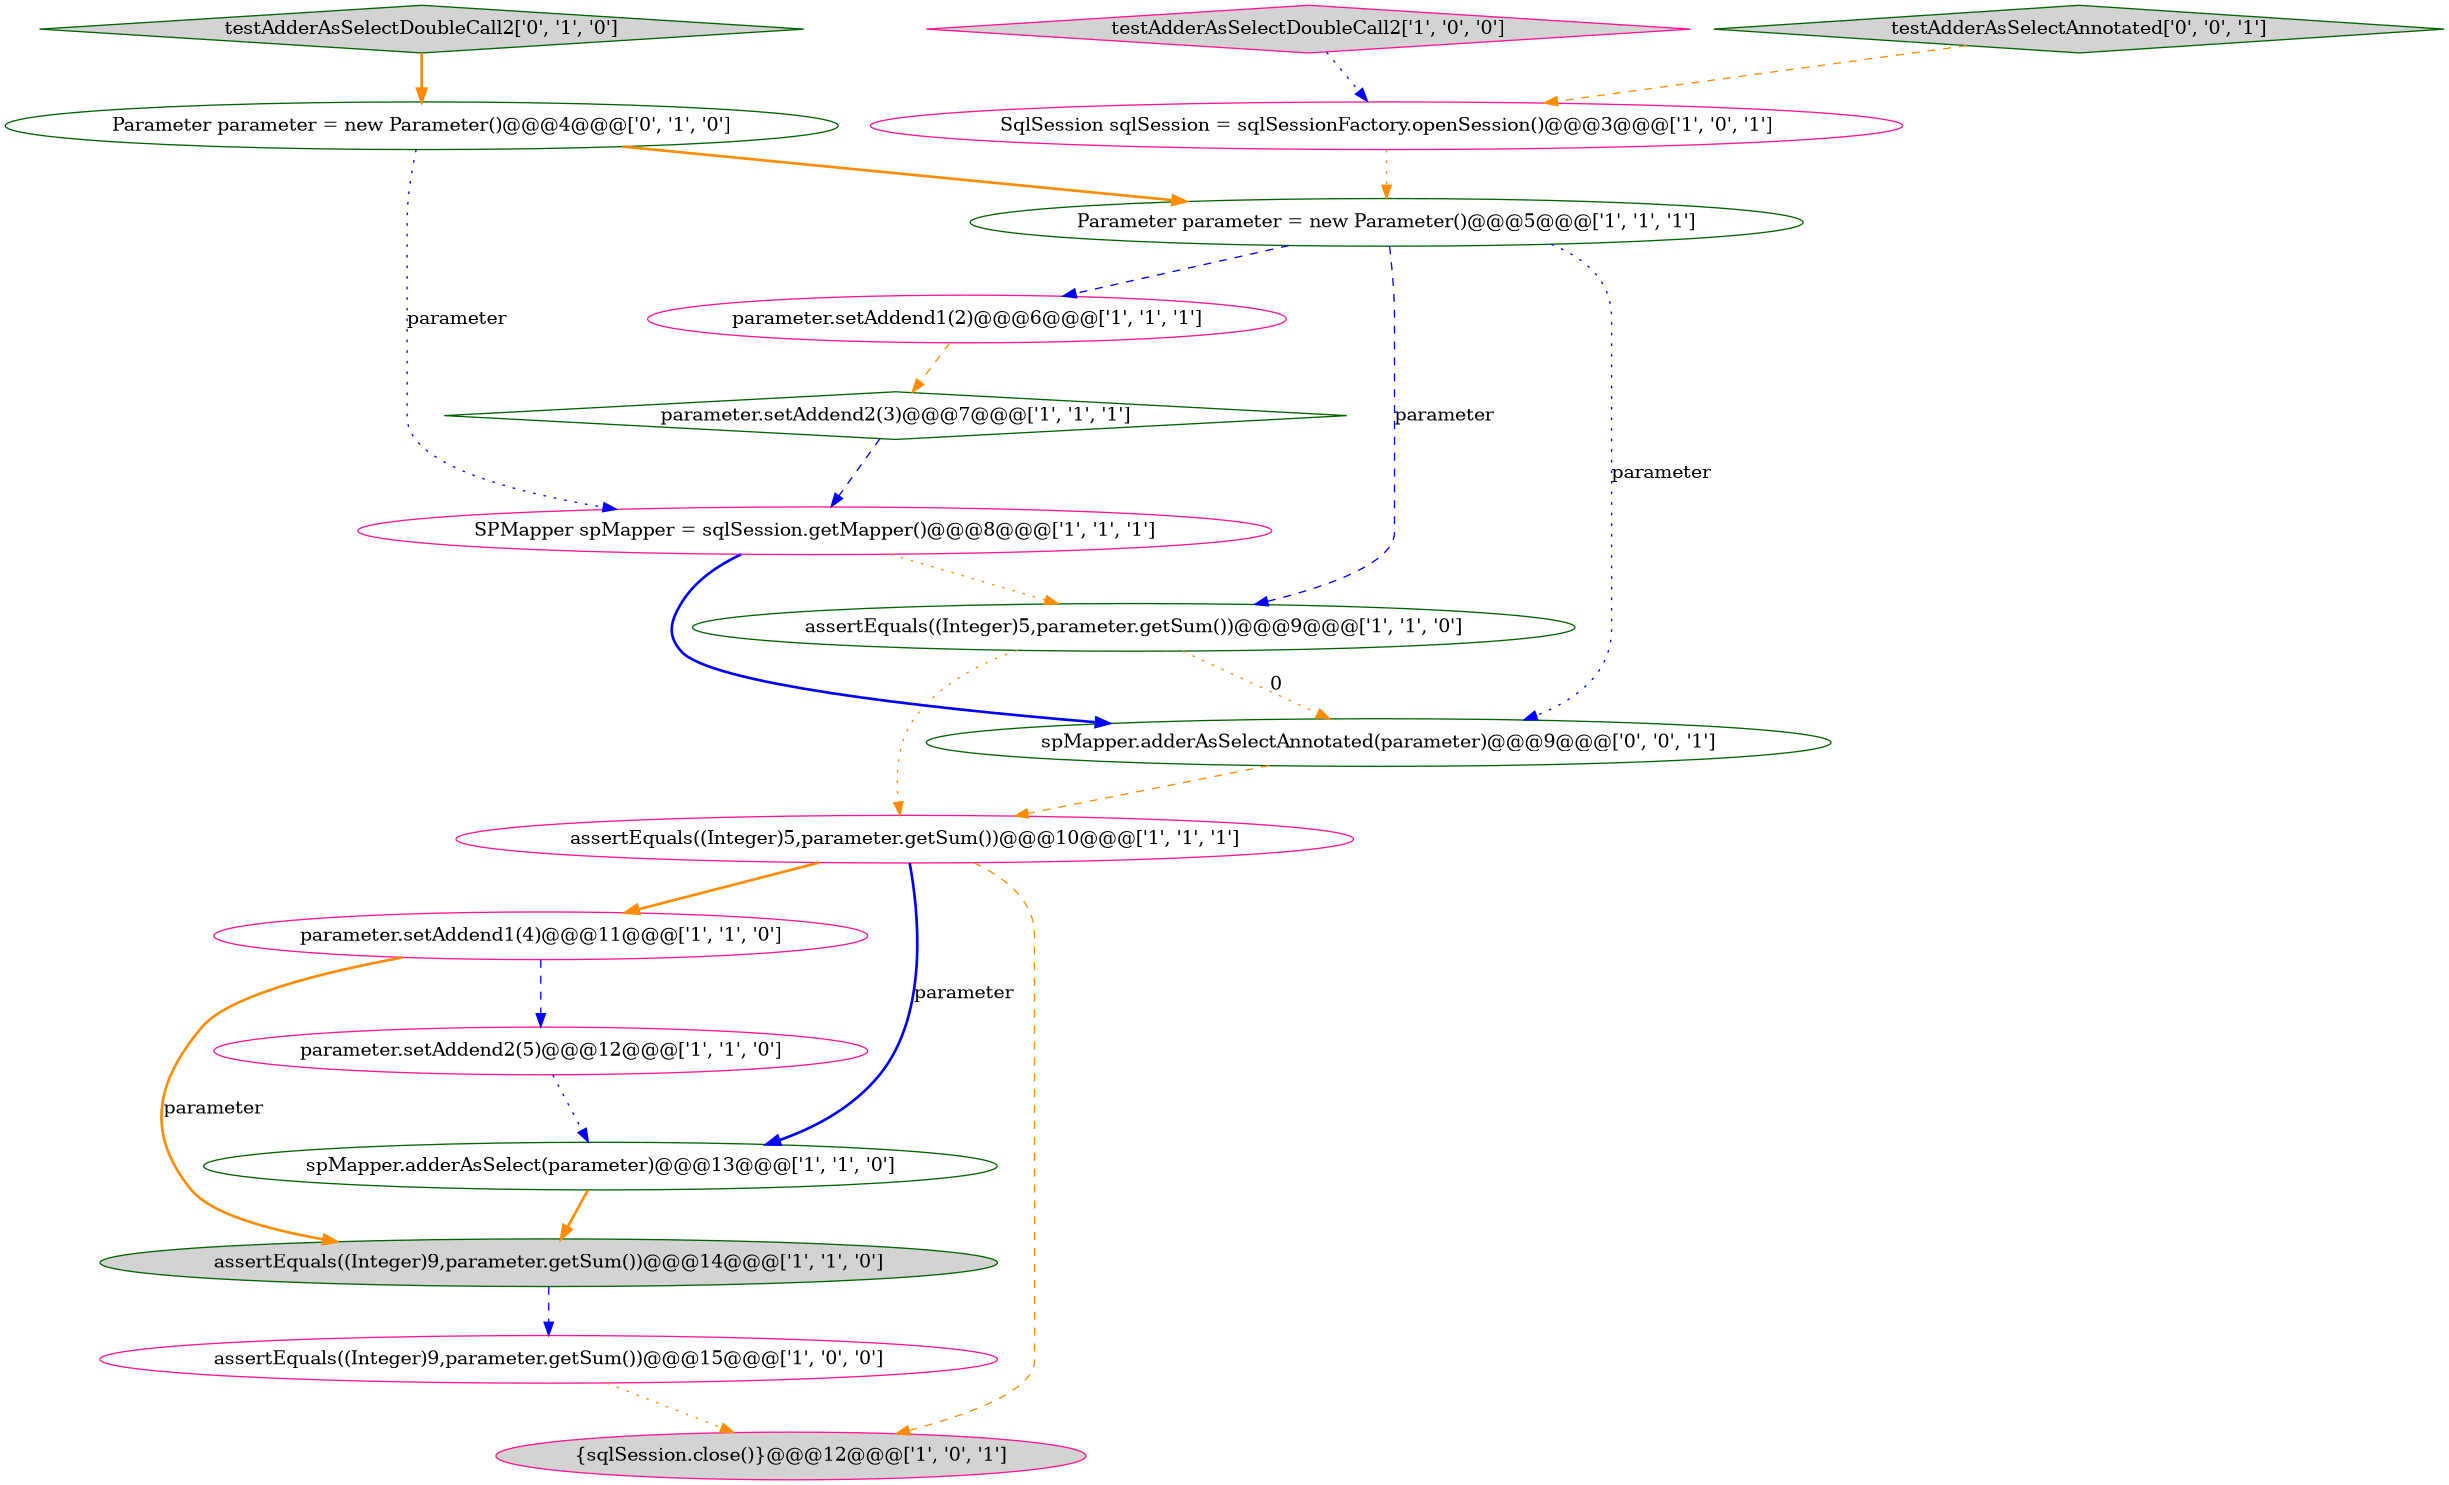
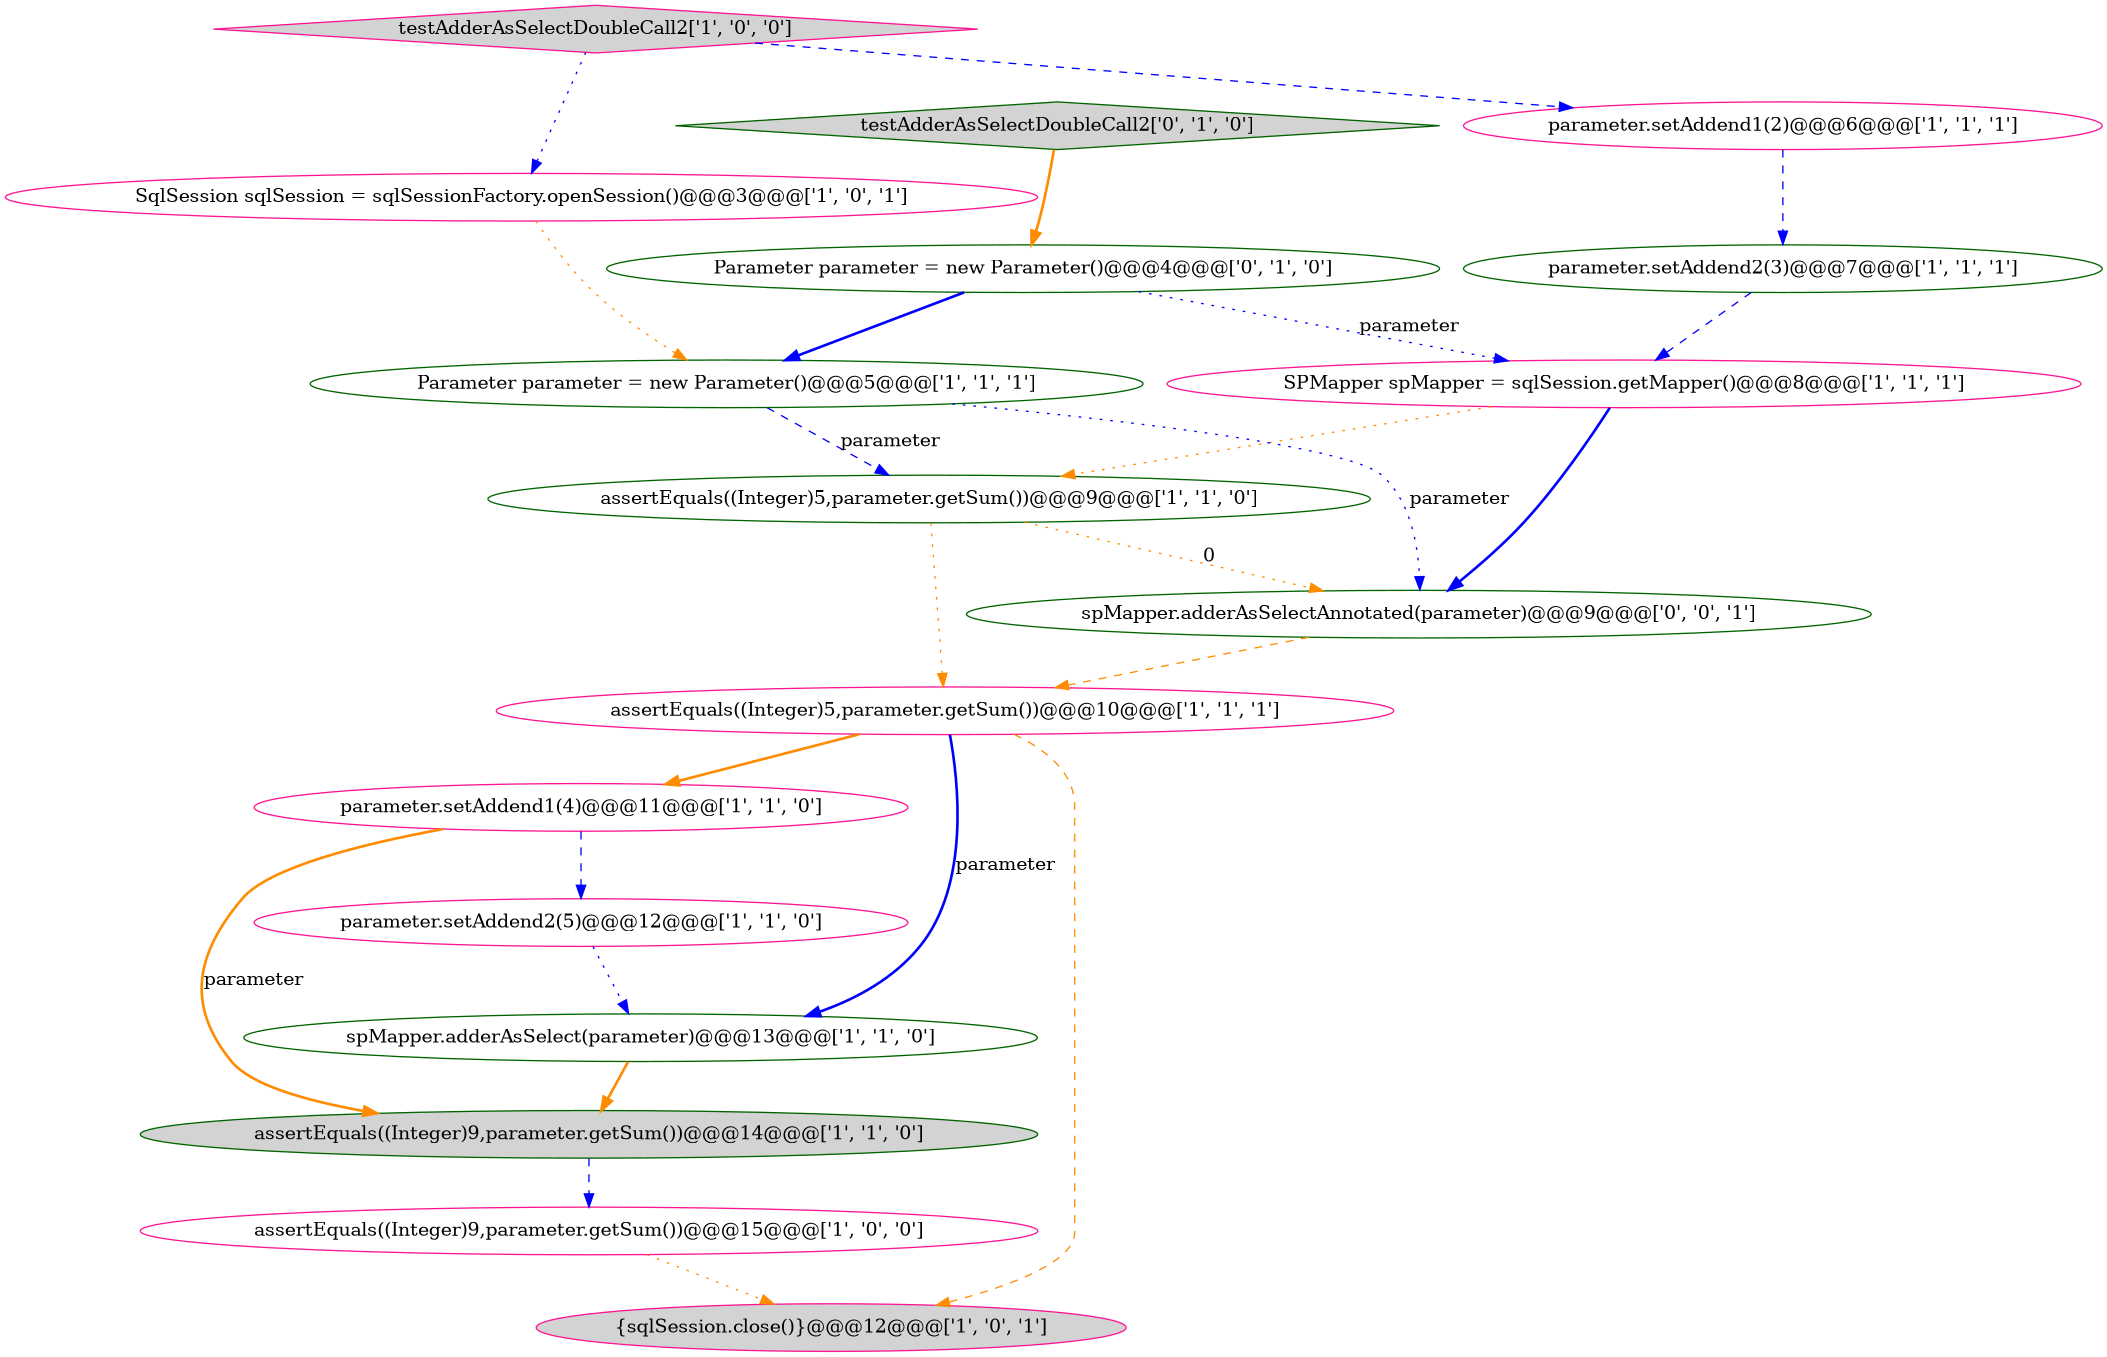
node "testAdderAsSelectAnnotated['0', '0', '1']": removed
edge "Parameter parameter = new Parameter()@@@4@@@['0', '1', '0']" -> "Parameter parameter = new Parameter()@@@5@@@['1', '1', '1']": color darkorange -> blue
edge "Parameter parameter = new Parameter()@@@5@@@['1', '1', '1']" -> "parameter.setAddend1(2)@@@6@@@['1', '1', '1']": now "testAdderAsSelectDoubleCall2['1', '0', '0']" -> "parameter.setAddend1(2)@@@6@@@['1', '1', '1']"
edge "parameter.setAddend1(2)@@@6@@@['1', '1', '1']" -> "parameter.setAddend2(3)@@@7@@@['1', '1', '1']": color darkorange -> blue
node "parameter.setAddend2(3)@@@7@@@['1', '1', '1']": shape diamond -> ellipse
